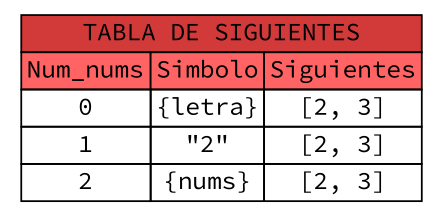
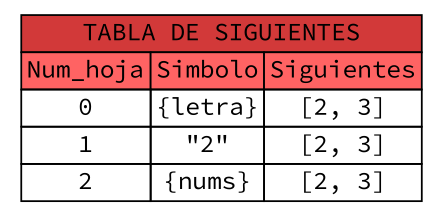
node "TABLA DE SIGUIENTES": text "Num_nums" -> "Num_hoja"
